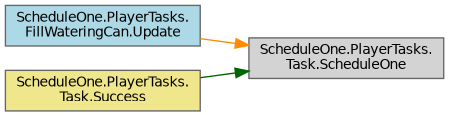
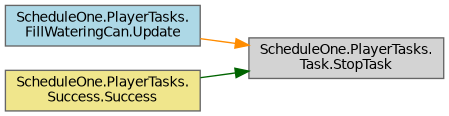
node "ScheduleOne.PlayerTasks. Task.ScheduleOne": label "ScheduleOne.PlayerTasks. Task.ScheduleOne" -> "ScheduleOne.PlayerTasks. Task.StopTask"
node "ScheduleOne.PlayerTasks. Task.Success": label "ScheduleOne.PlayerTasks. Task.Success" -> "ScheduleOne.PlayerTasks. Success.Success"
